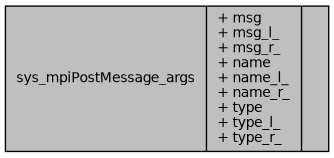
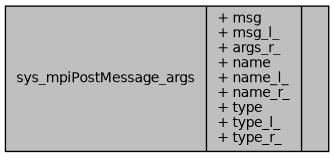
node "sys_mpiPostMessage_args": text "+ msg_r_" -> "+ args_r_"
